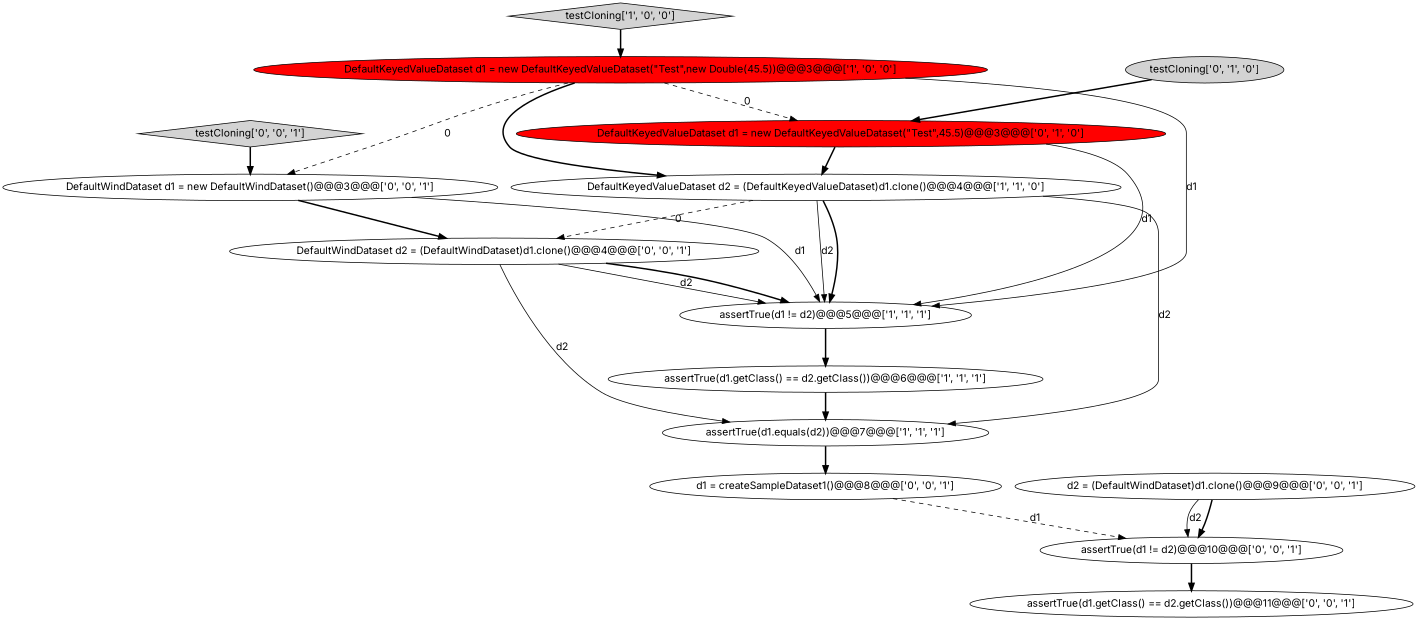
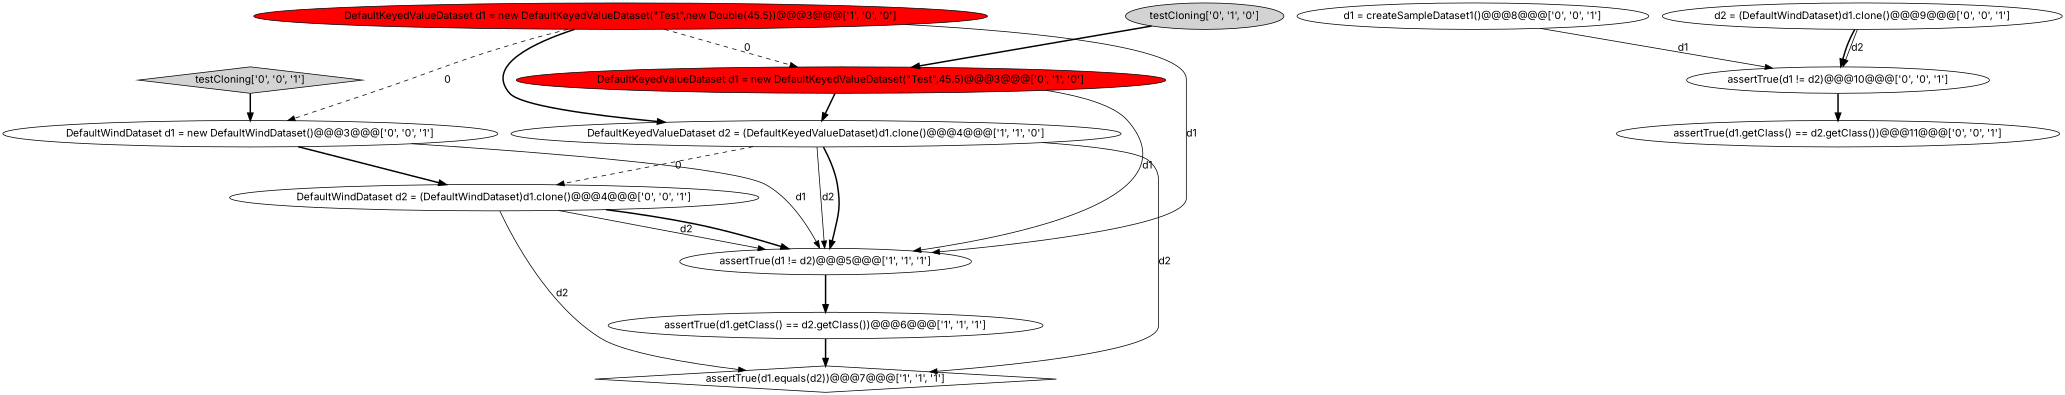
node "testCloning['1', '0', '0']": removed
node "assertTrue(d1.equals(d2))@@@7@@@['1', '1', '1']": shape ellipse -> diamond
edge "assertTrue(d1.equals(d2))@@@7@@@['1', '1', '1']" -> "d1 = createSampleDataset1()@@@8@@@['0', '0', '1']": removed
edge "d1 = createSampleDataset1()@@@8@@@['0', '0', '1']" -> "assertTrue(d1 != d2)@@@10@@@['0', '0', '1']": style dashed -> solid
